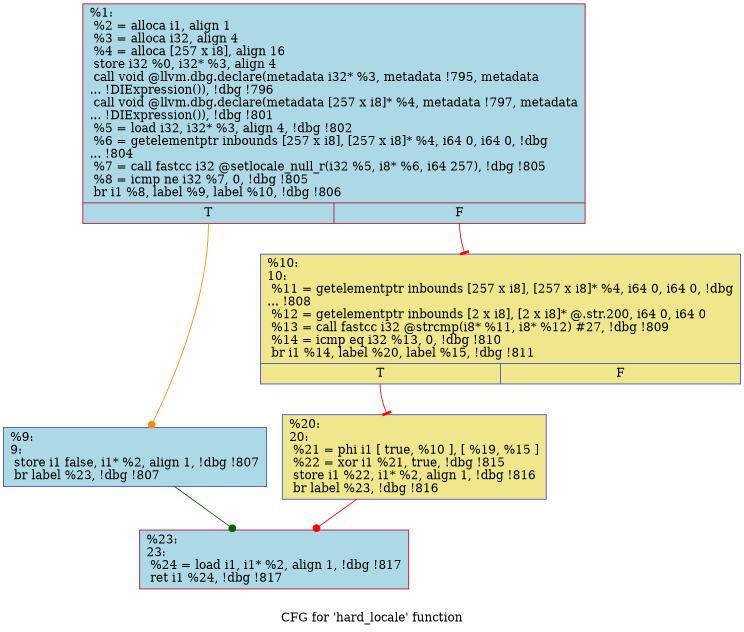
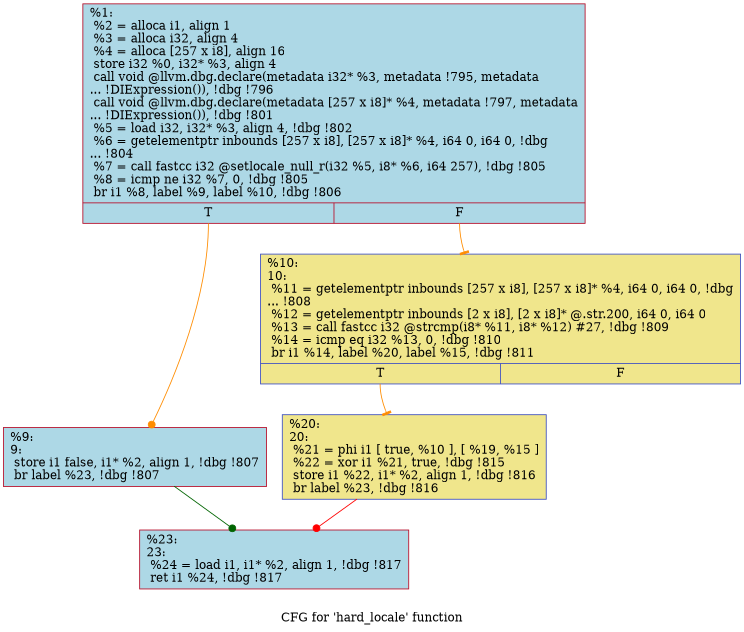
edge "%1:" -> "%10:": color red -> darkorange
edge "%10:" -> "%20:": color red -> darkorange
node "%9:": color #3d50c3ff -> #b70d28ff
